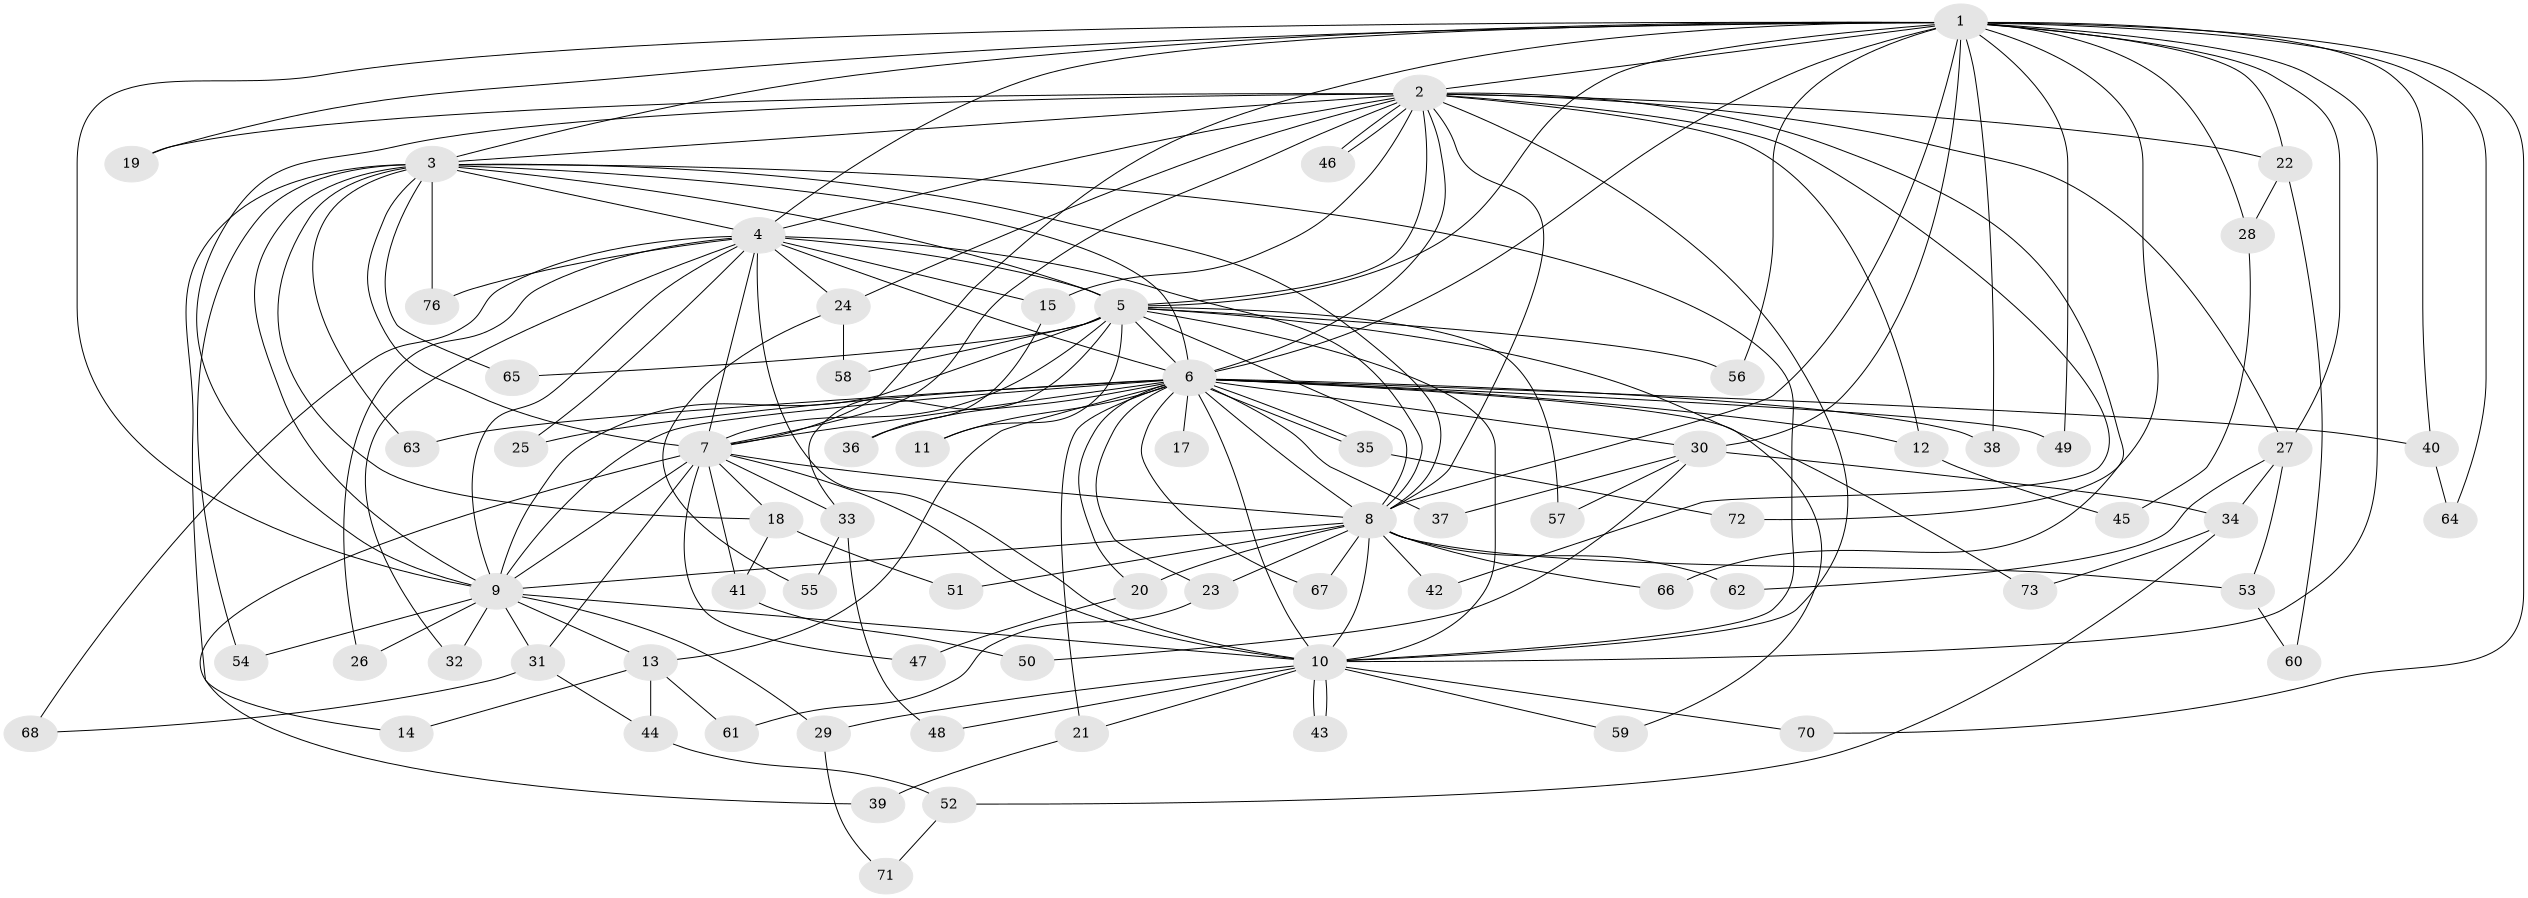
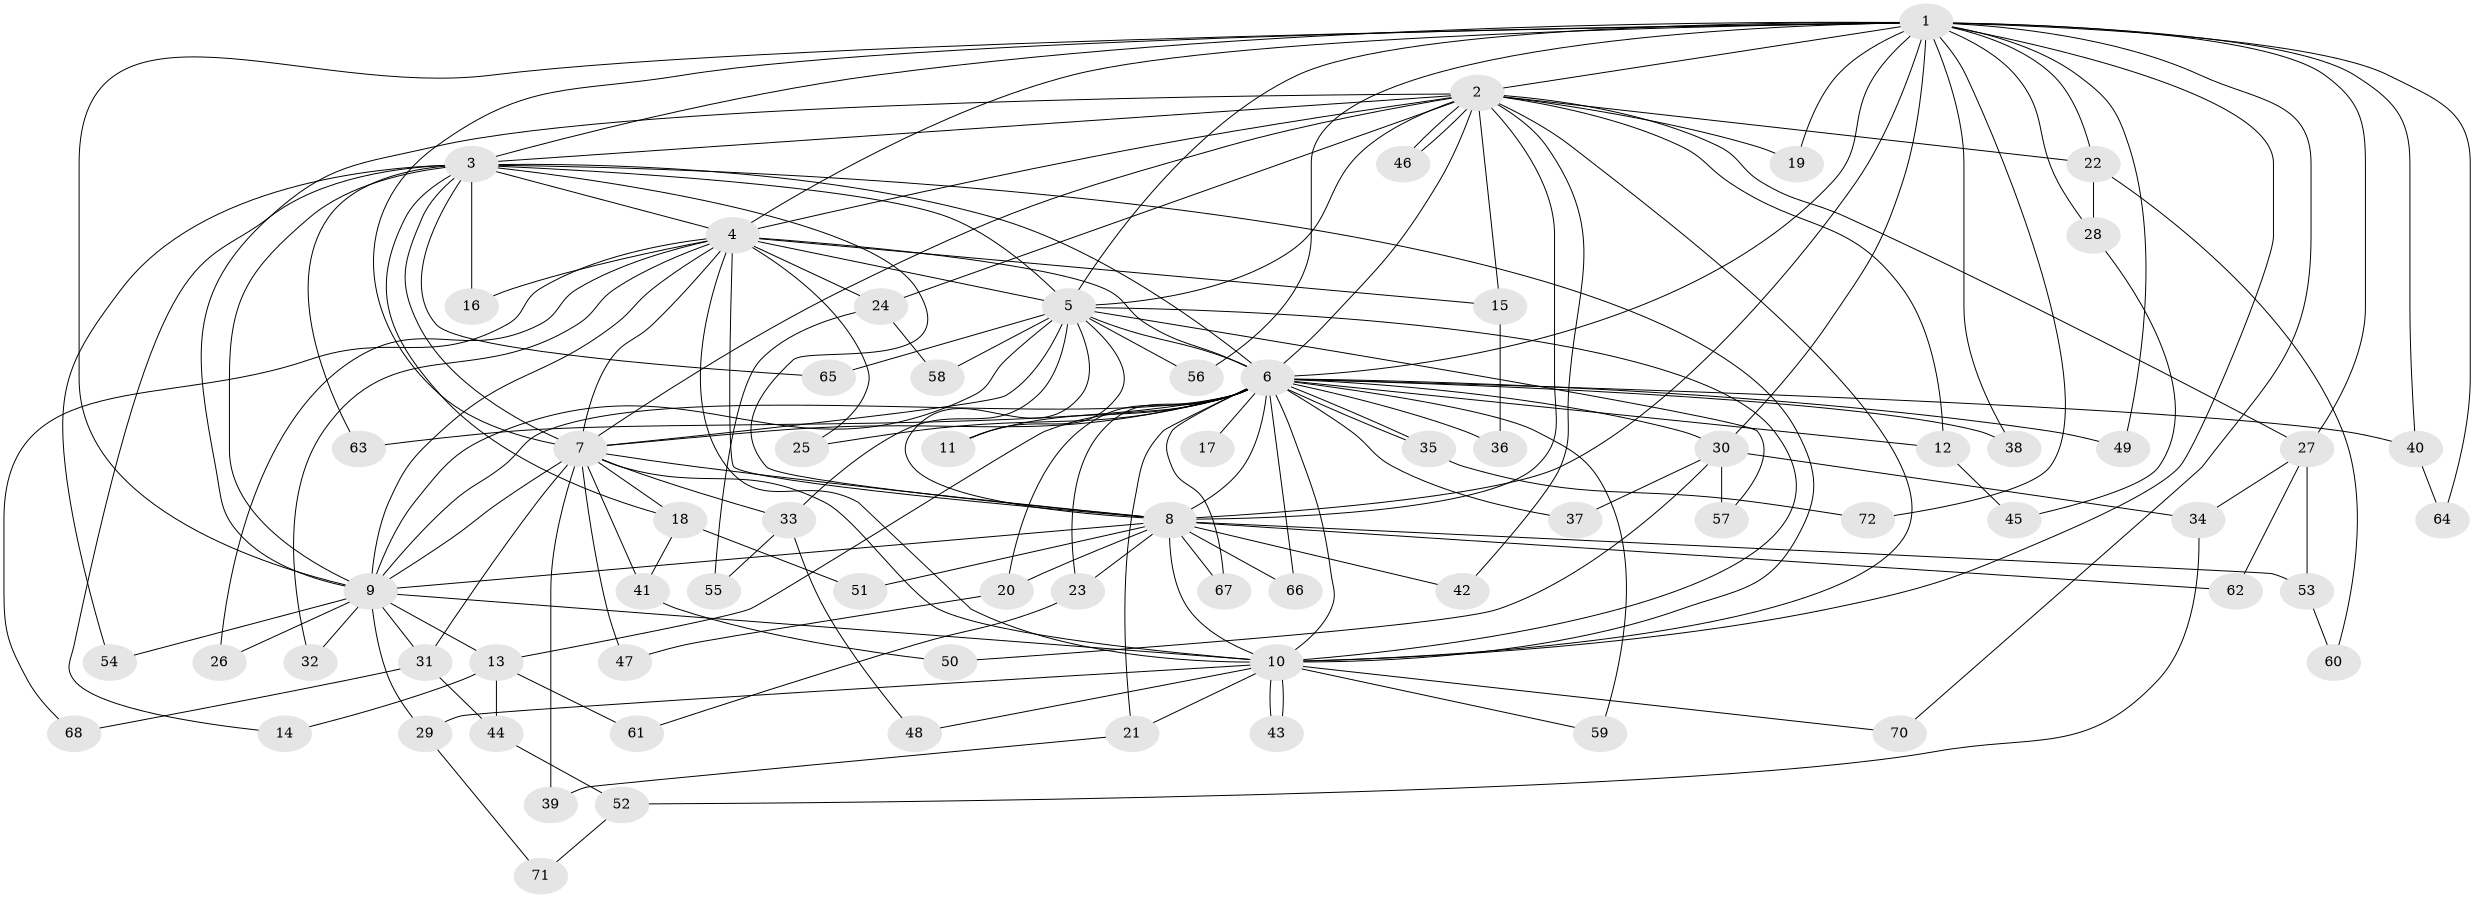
edge "2" -- "66": now "6" -- "66"
node "76": label "76" -> "16"
node "73": removed
